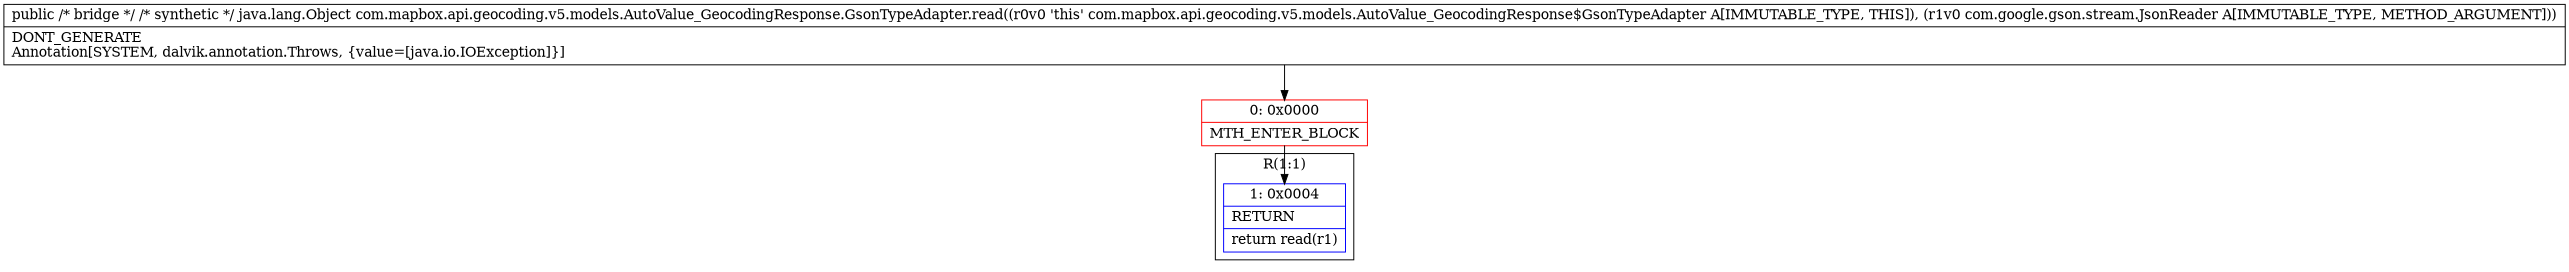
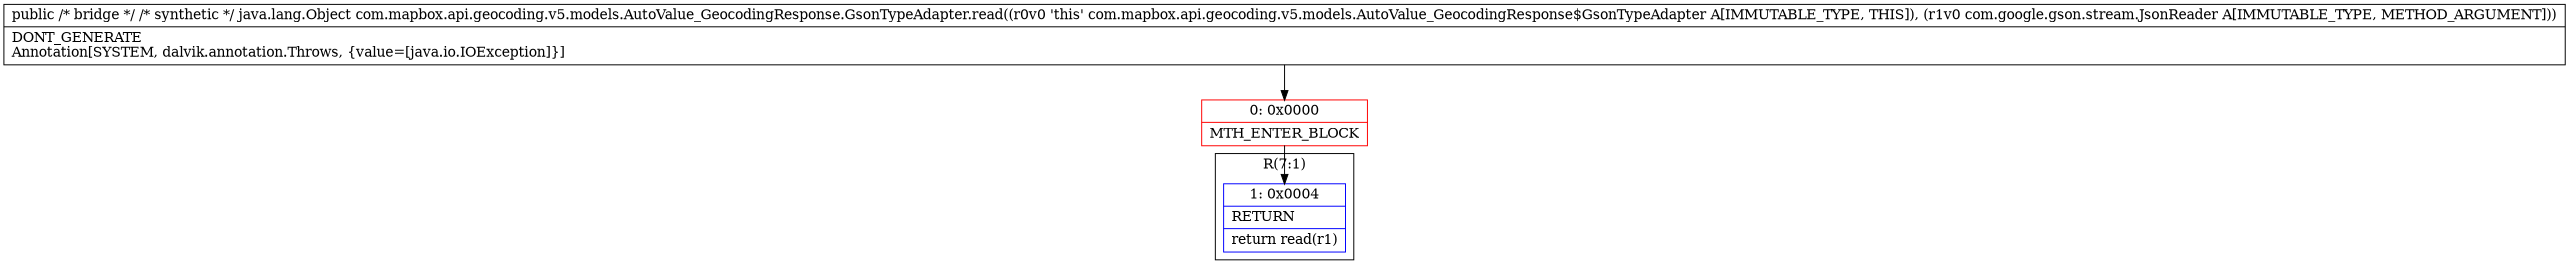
cluster "R(1:1)": label "R(1:1)" -> "R(7:1)"
